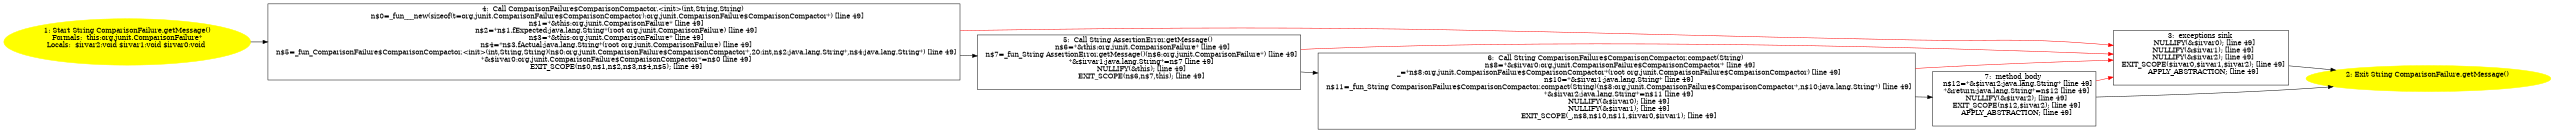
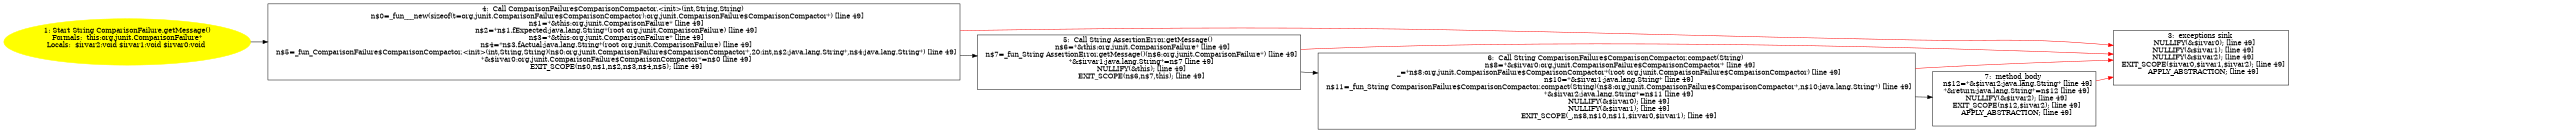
node "2: Exit String ComparisonFailure.getMessage()": removed
